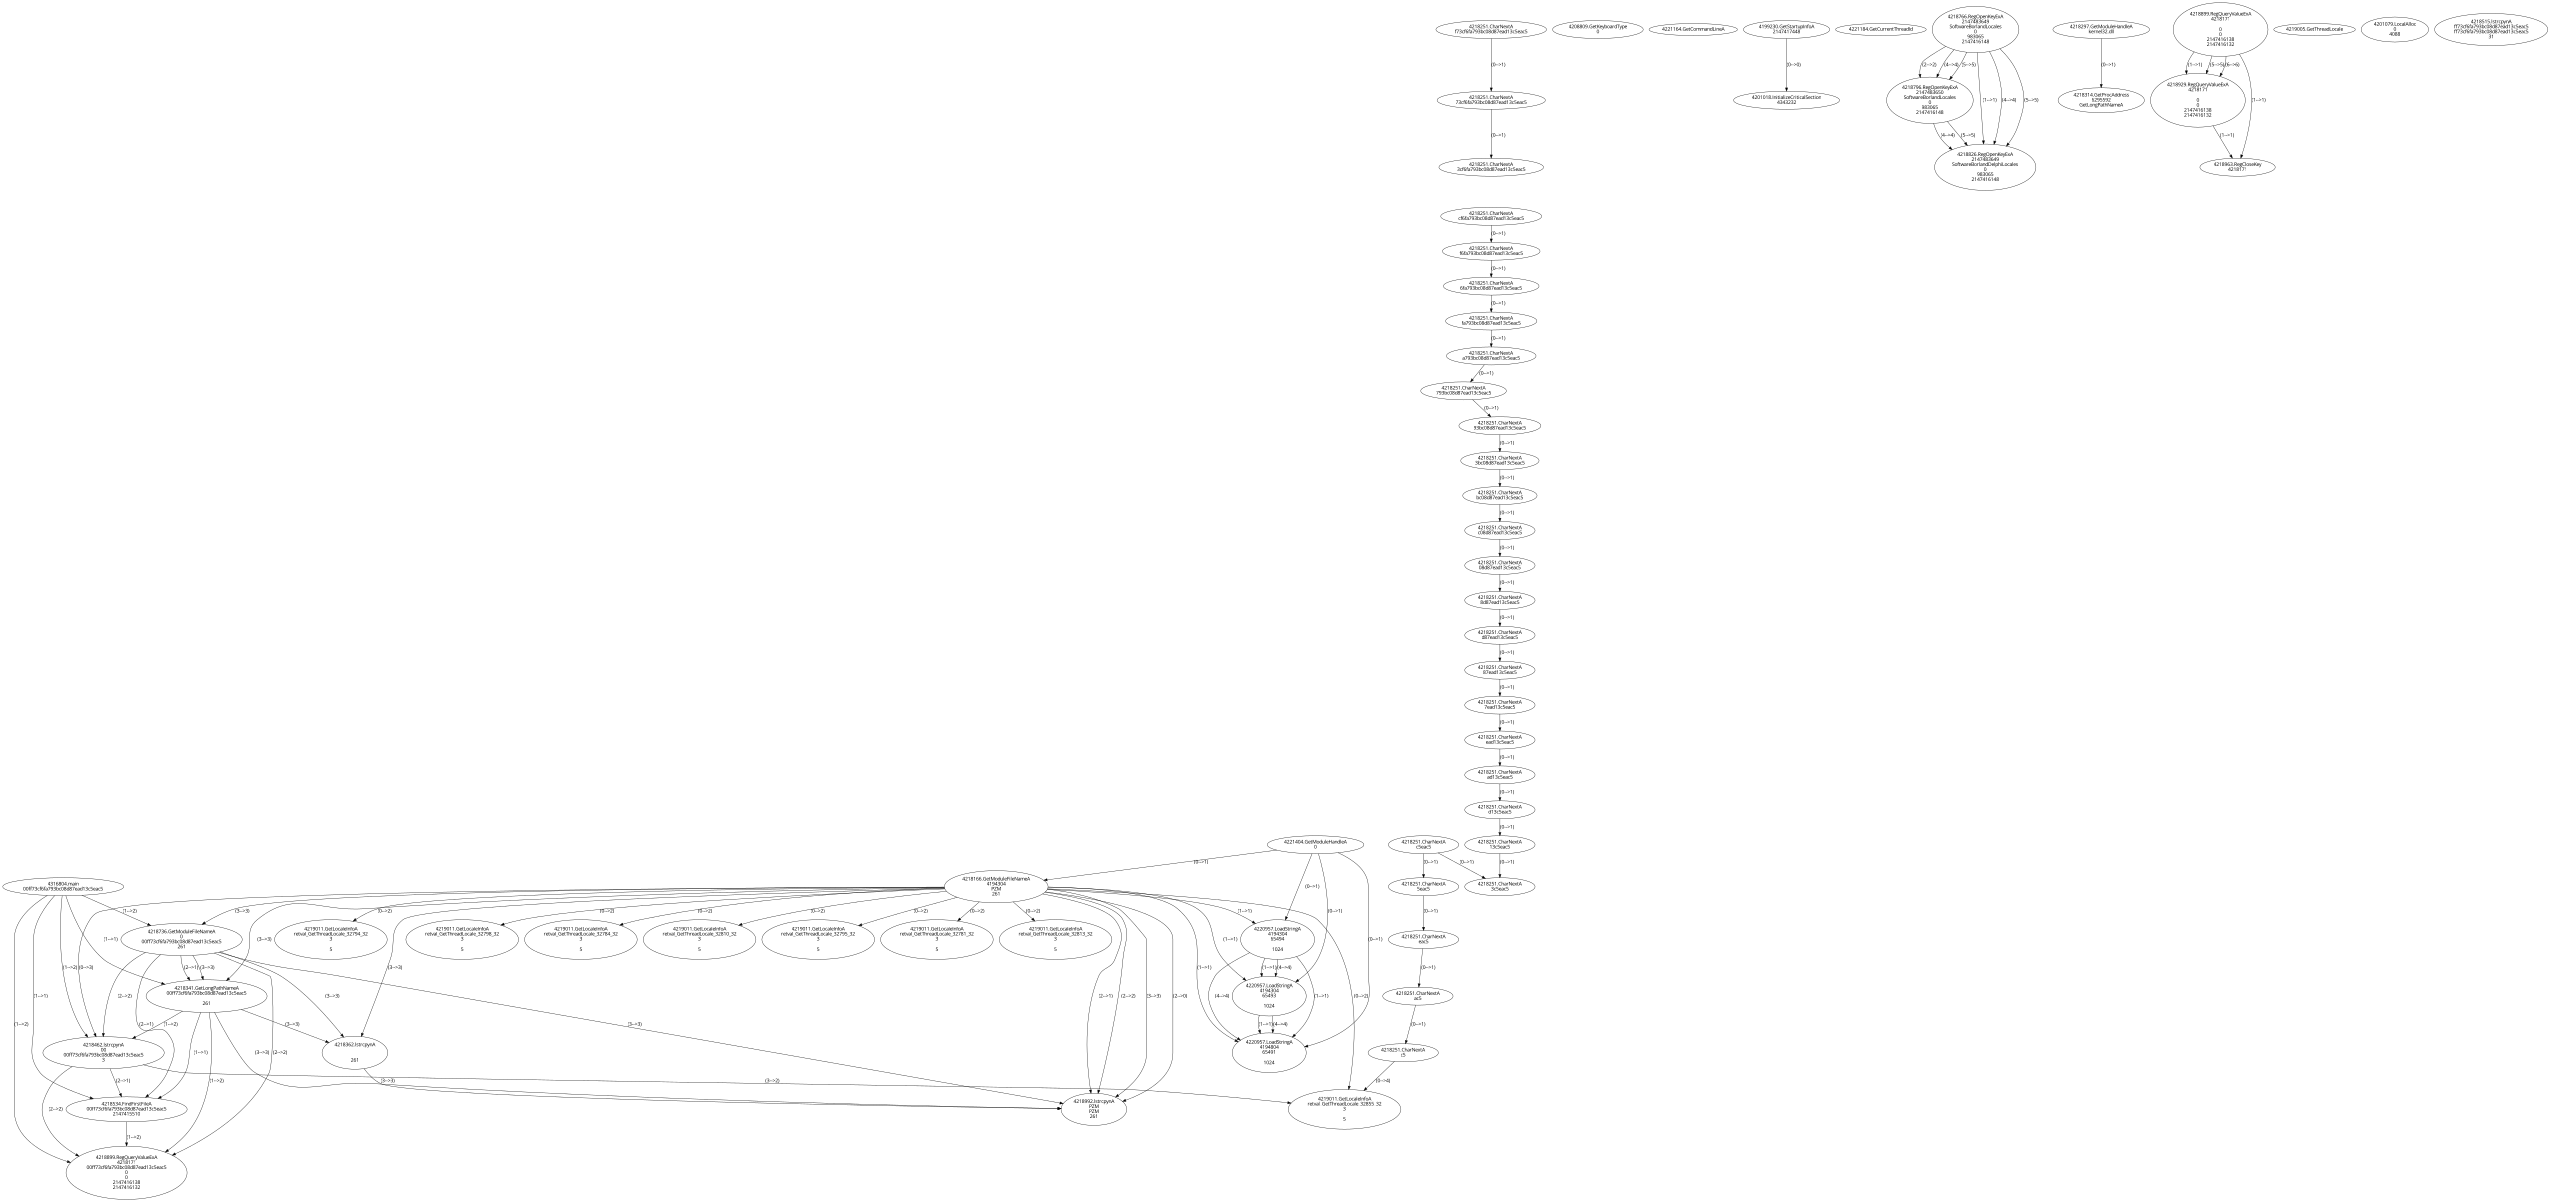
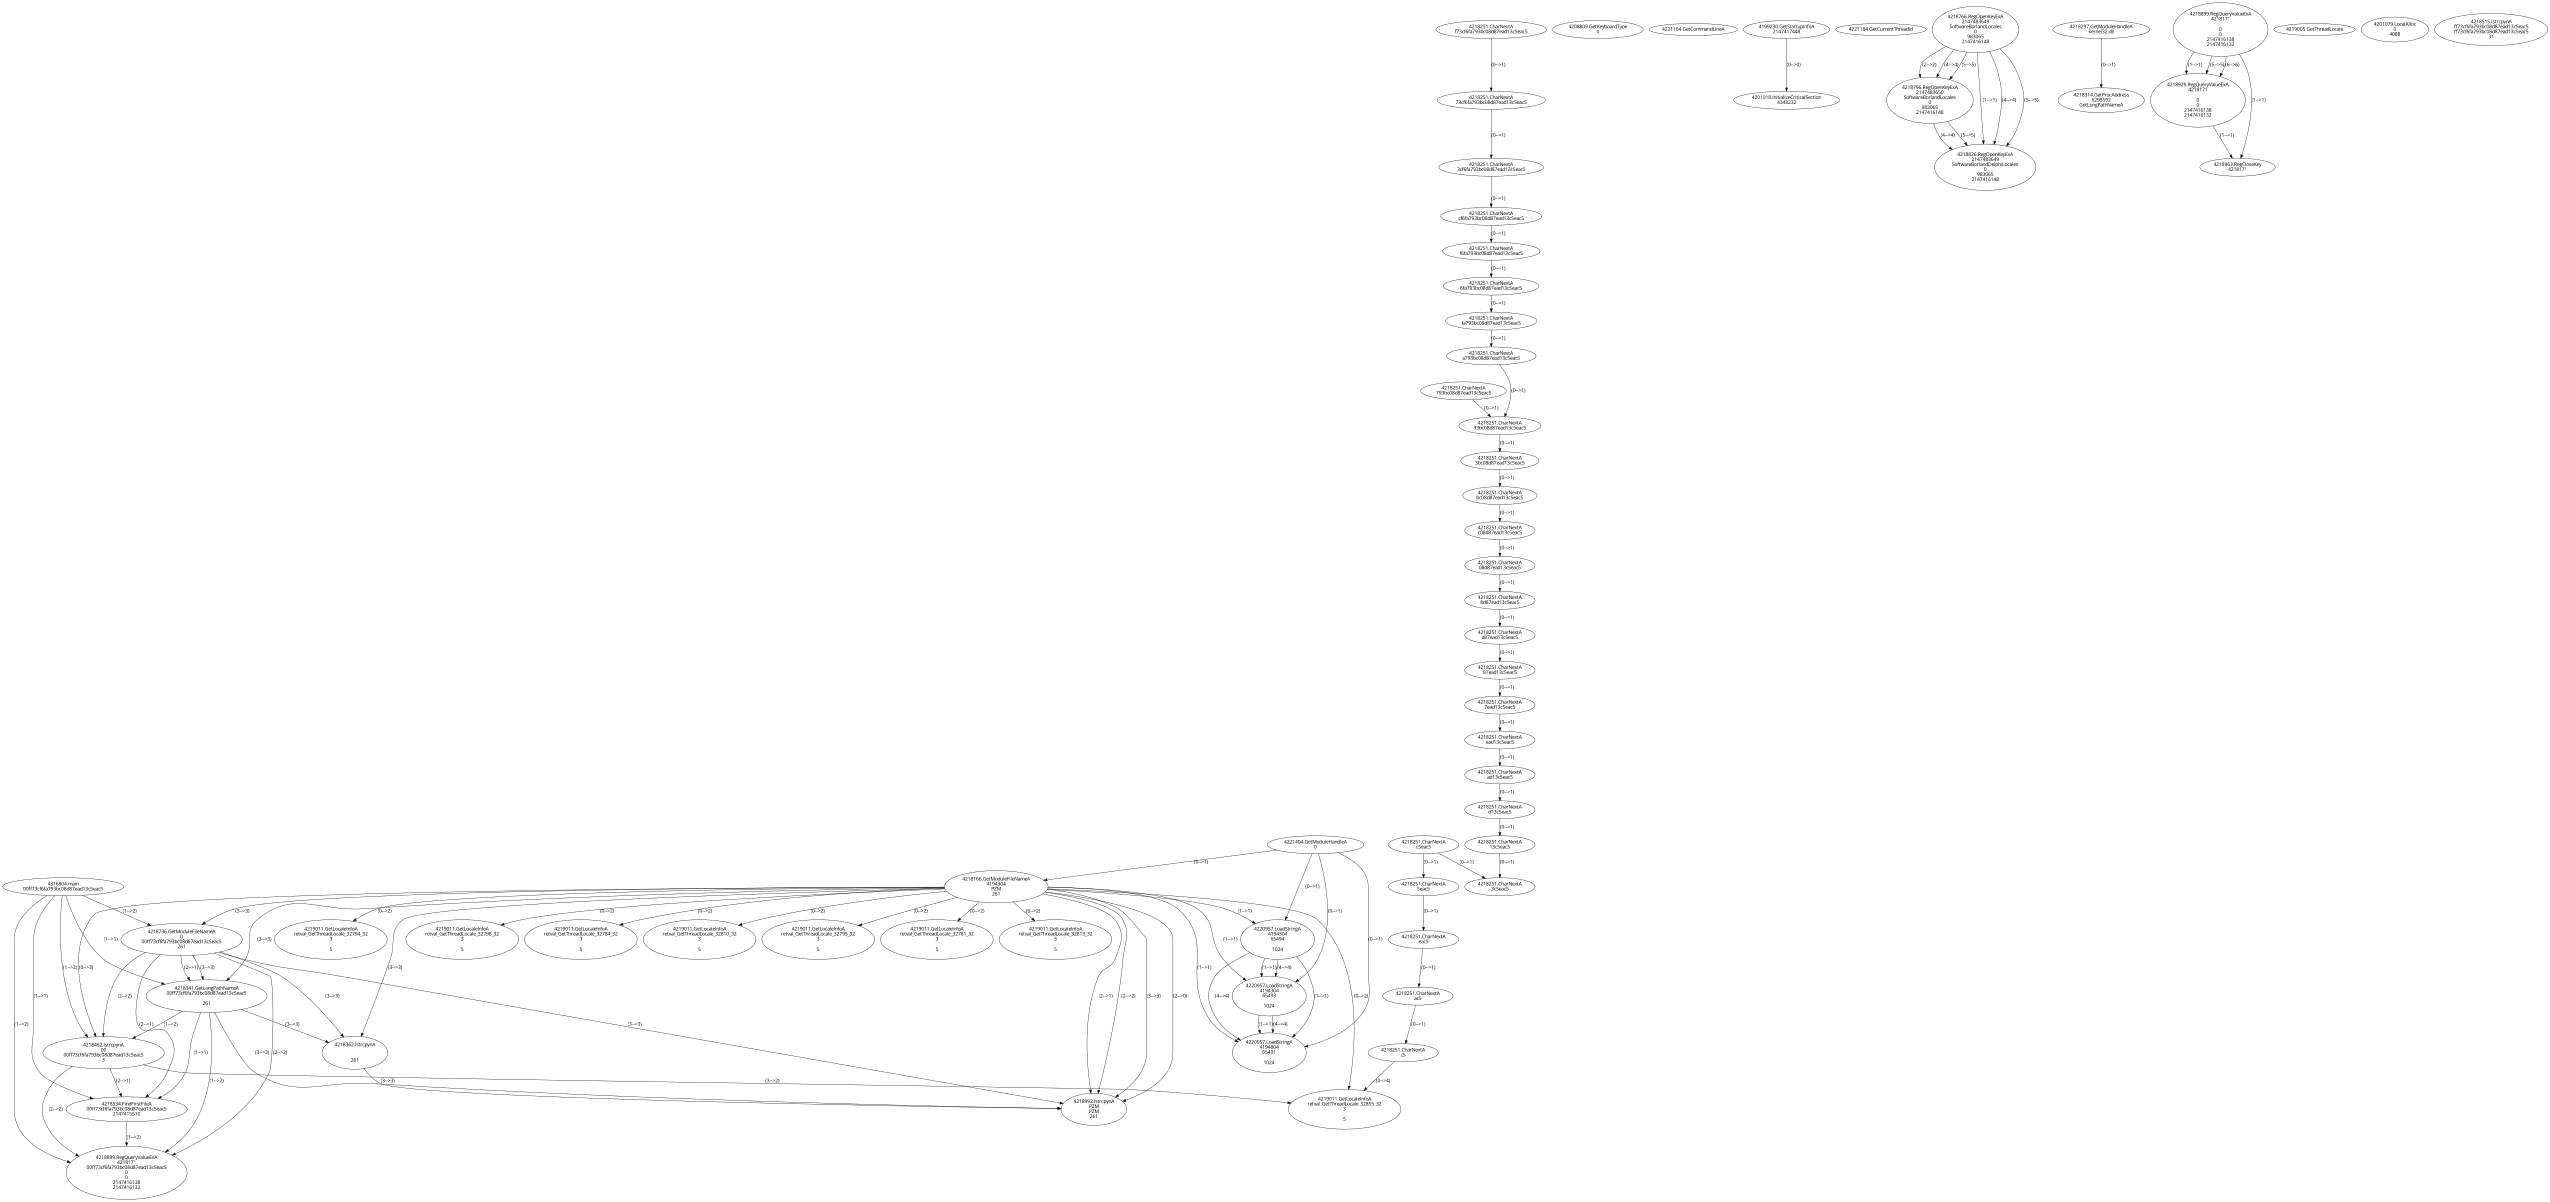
edge "4218251.CharNextA 3cf6fa793bc08d87ead13c5eac5" -> "4218251.CharNextA cf6fa793bc08d87ead13c5eac5": added, label "(0-->1)"
edge "4218251.CharNextA a793bc08d87ead13c5eac5" -> "4218251.CharNextA 793bc08d87ead13c5eac5": now "4218251.CharNextA a793bc08d87ead13c5eac5" -> "4218251.CharNextA 93bc08d87ead13c5eac5"
